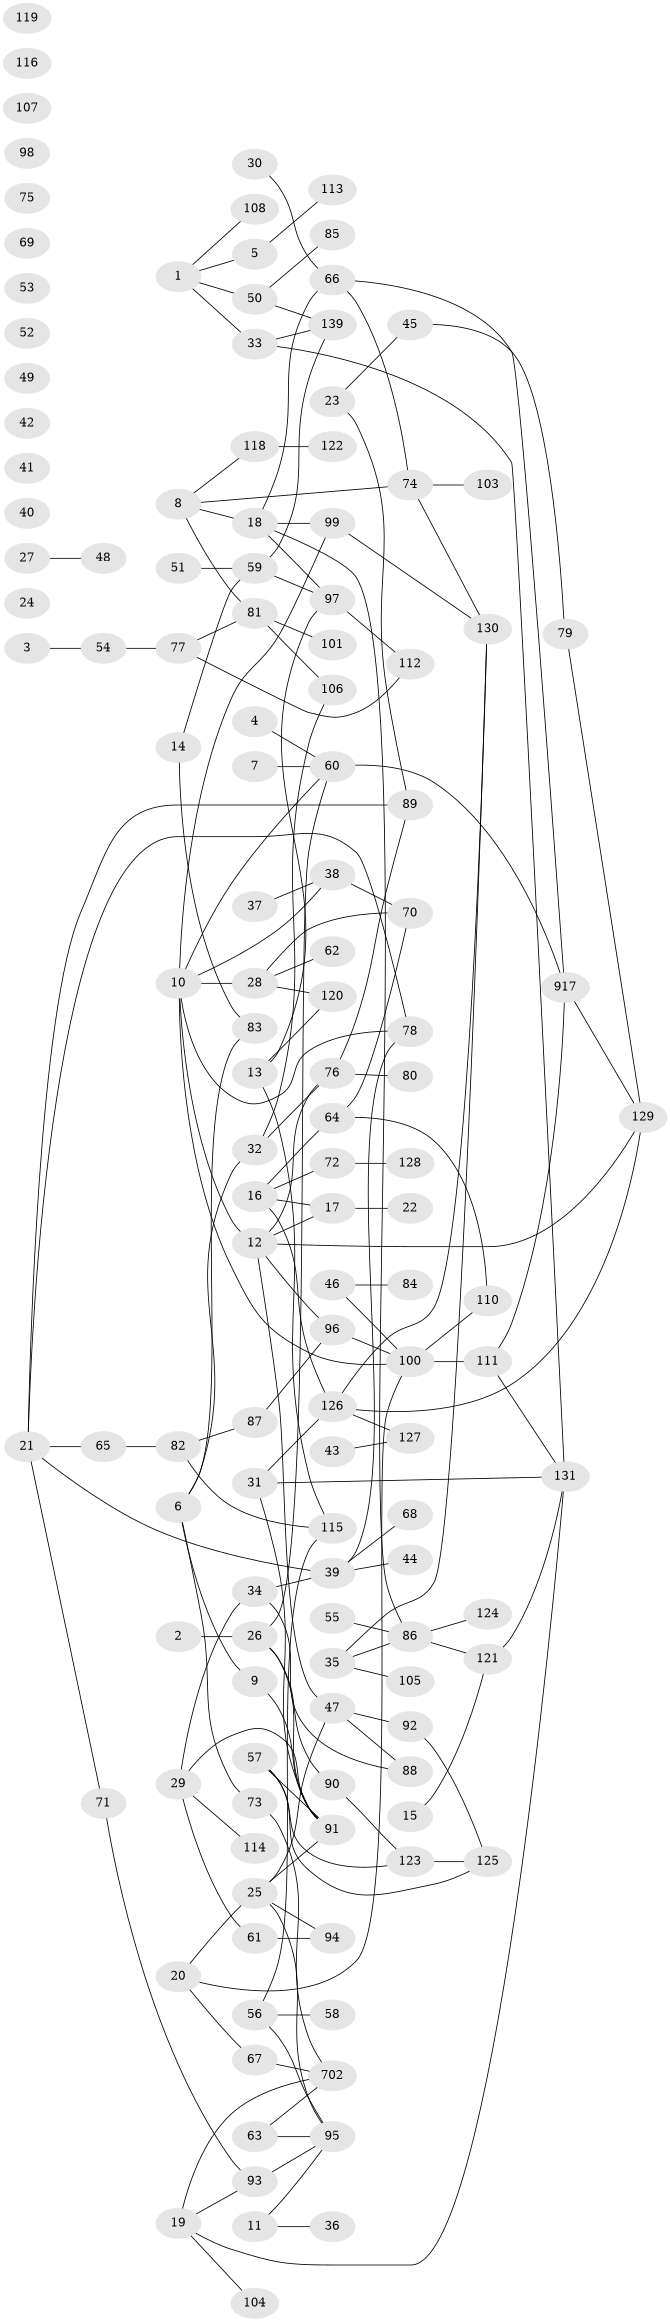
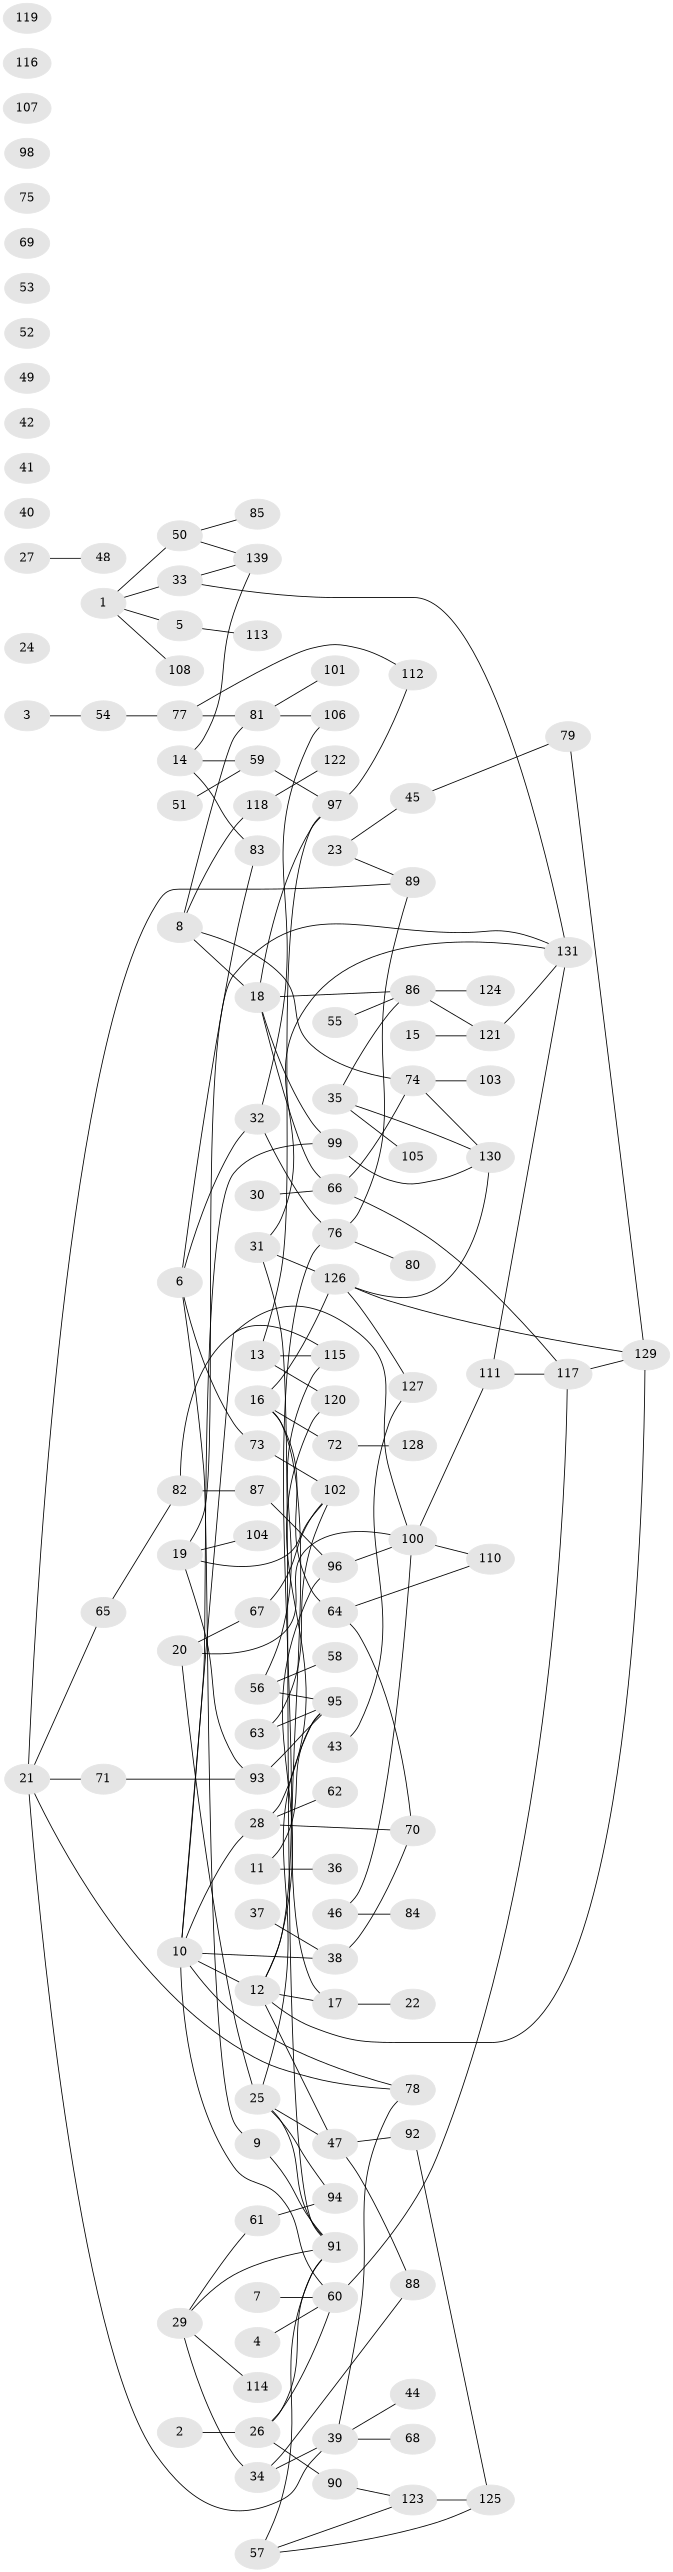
edge "139" -- "59": now "139" -- "14"
node "917": label "917" -> "117"
node "702": label "702" -> "102"
